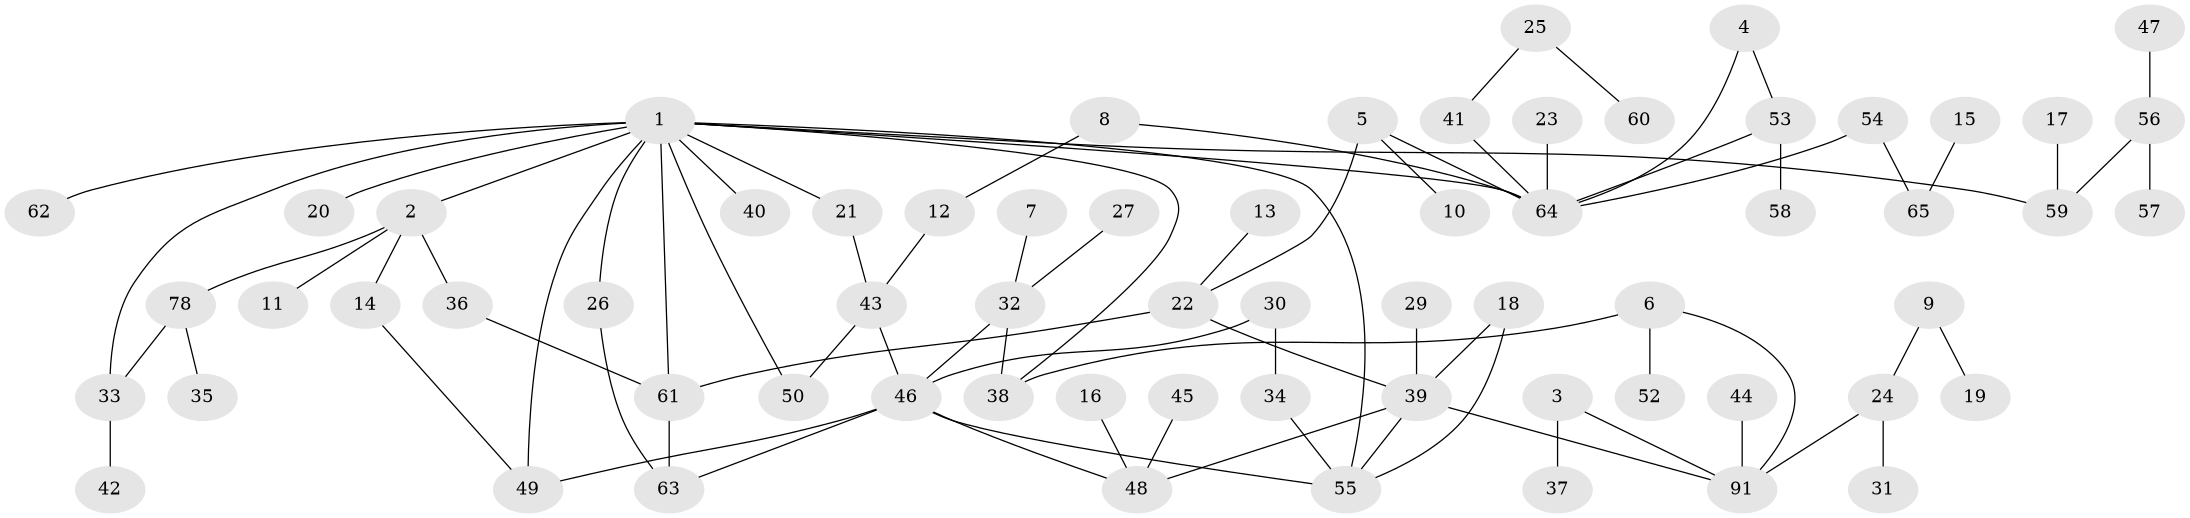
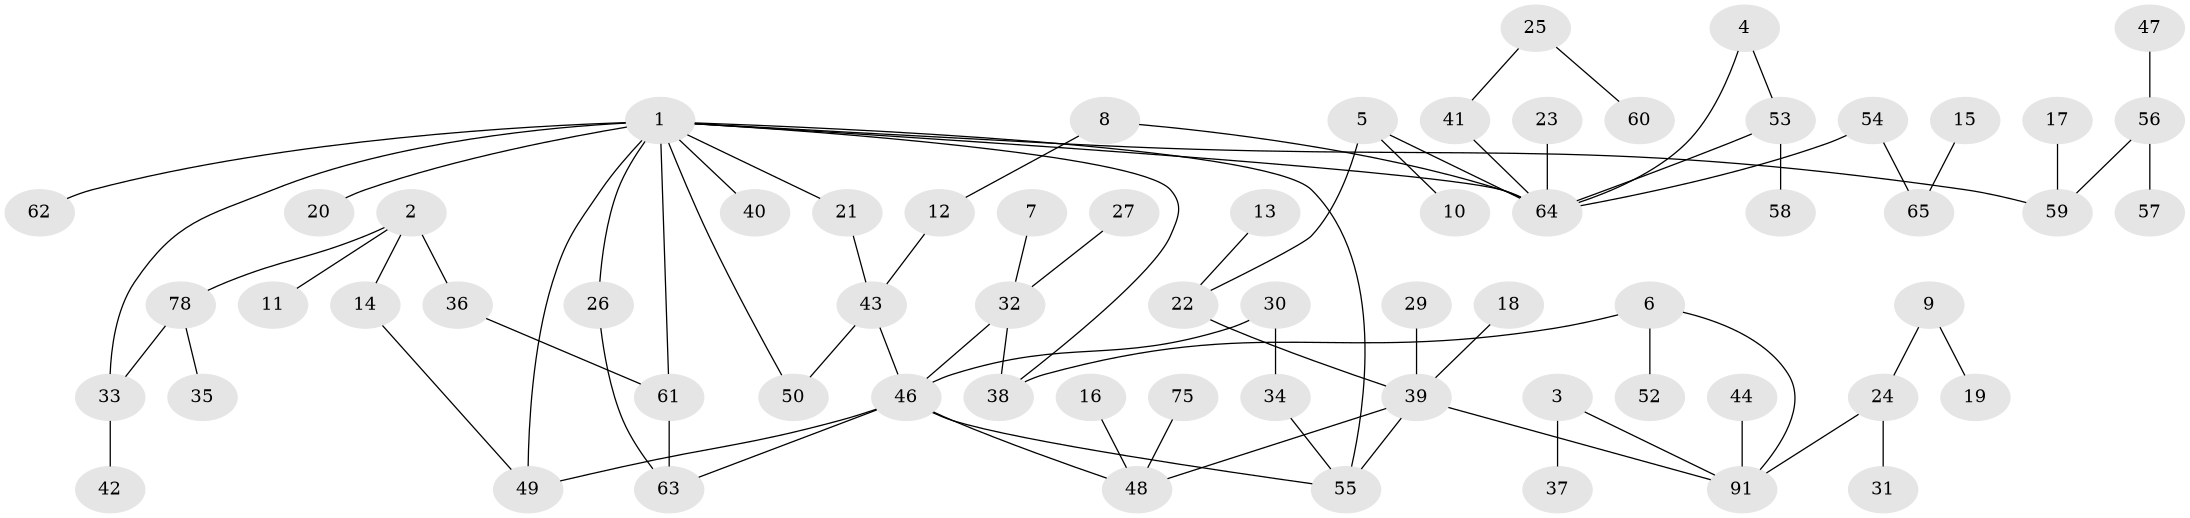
edge "1" -- "2": removed
edge "22" -- "61": removed
node "45": label "45" -> "75"
edge "18" -- "55": removed
